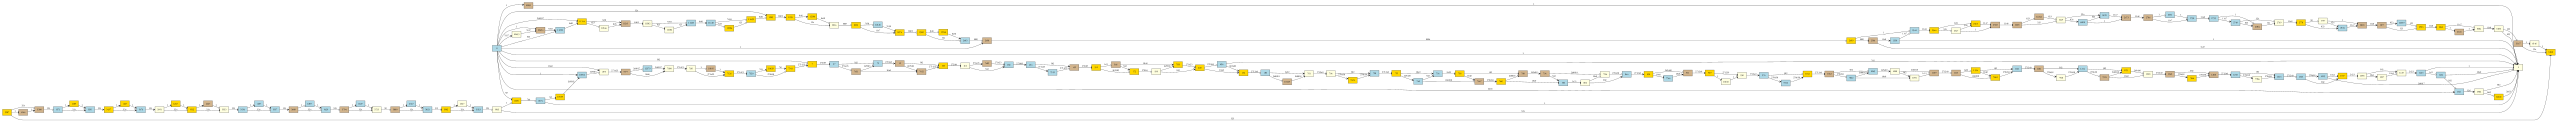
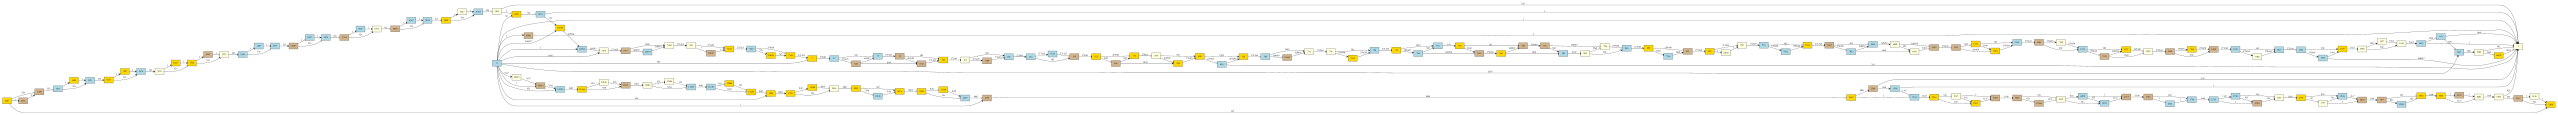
edge "0" -> "11244": now "0" -> "10539"
